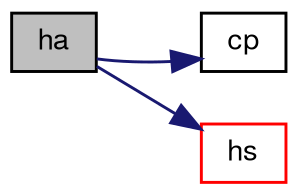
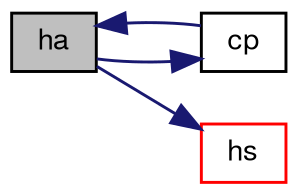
edge "cp" -> "ha": added
